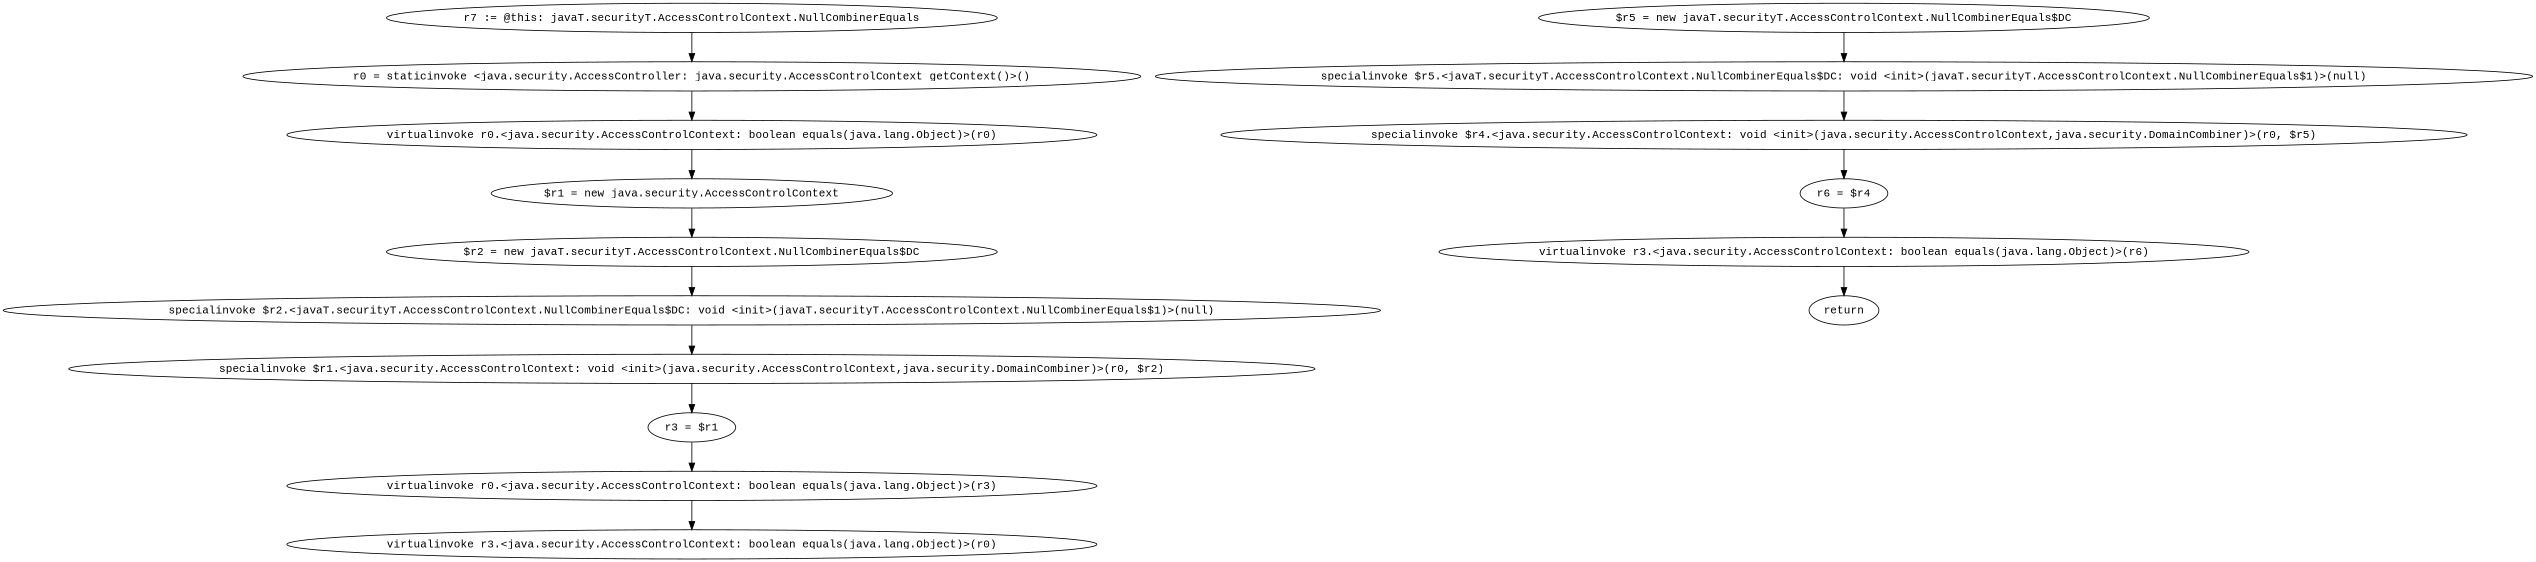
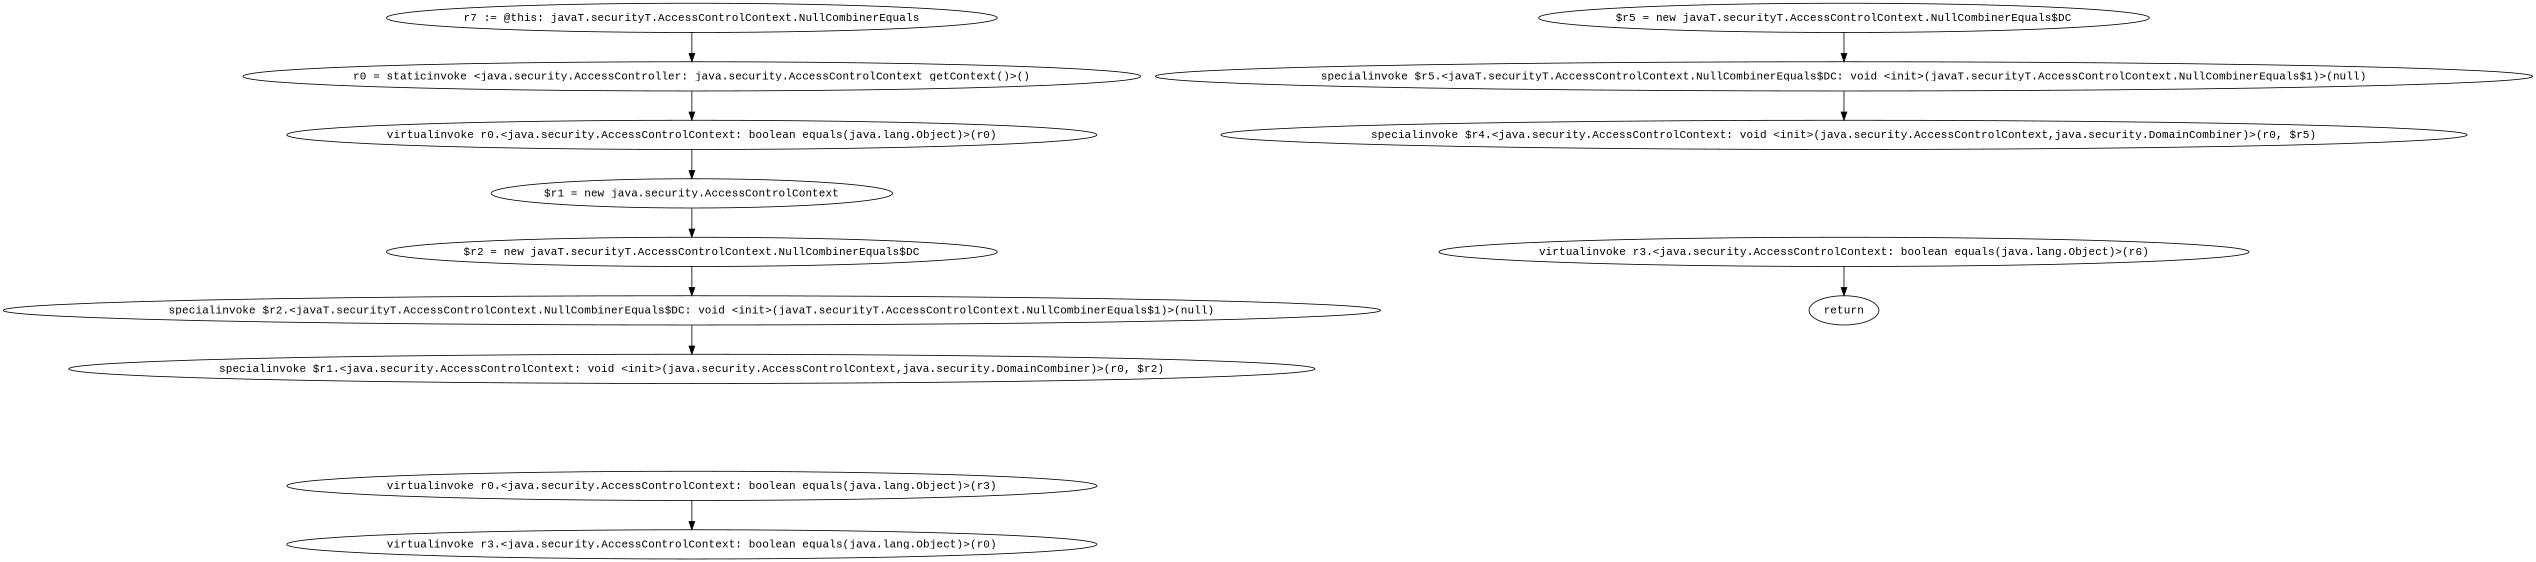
node "r6 = $r4": removed
node "r3 = $r1": removed
